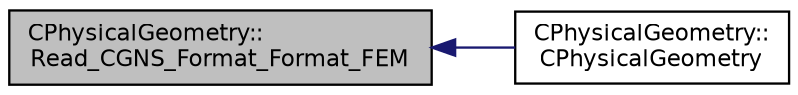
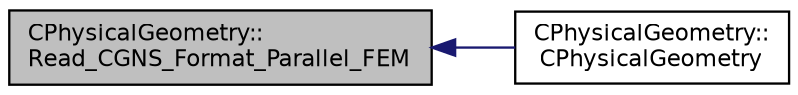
node "CPhysicalGeometry:: Read_CGNS_Format_Format_FEM": label "CPhysicalGeometry:: Read_CGNS_Format_Format_FEM" -> "CPhysicalGeometry:: Read_CGNS_Format_Parallel_FEM"
